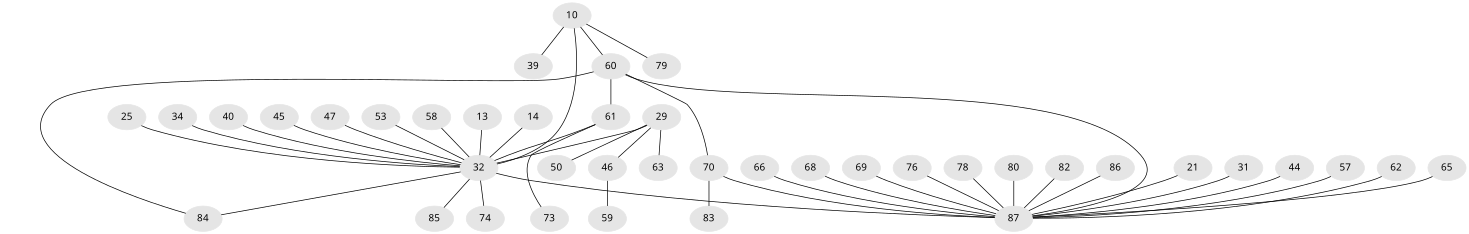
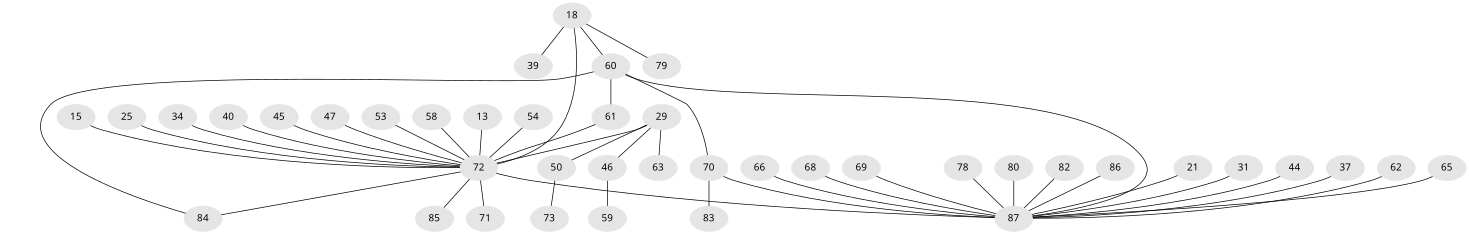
node "10": label "10" -> "18"
node "15": added
node "14": label "14" -> "54"
edge "61" -- "73": now "50" -- "73"
node "32": label "32" -> "72"
node "76": removed
node "57": label "57" -> "37"
node "74": label "74" -> "71"
